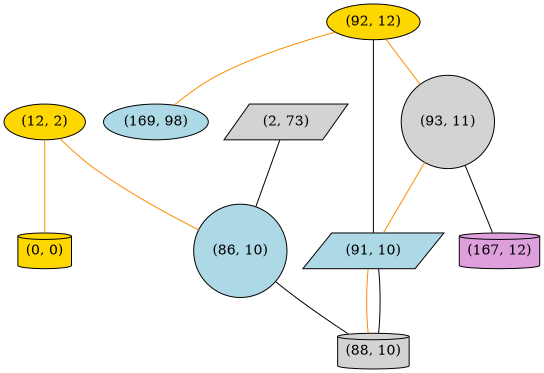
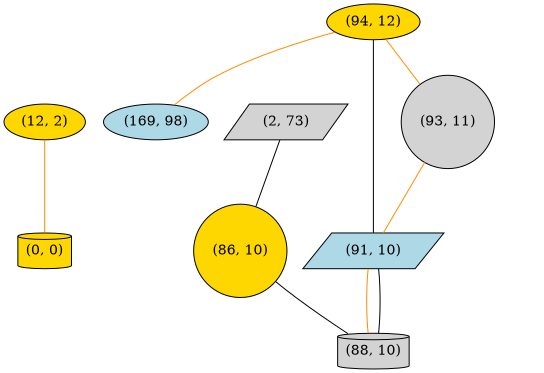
node "(92, 12)": label "(92, 12)" -> "(94, 12)"
edge "(12, 2)" -- "(86, 10)": removed
node "(86, 10)": fillcolor lightblue -> gold
node "(167, 12)": removed
